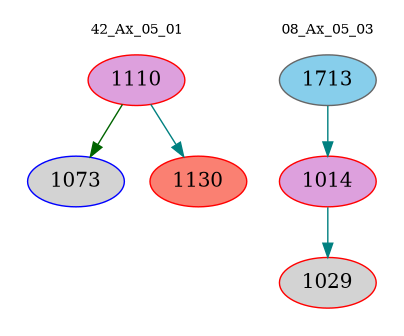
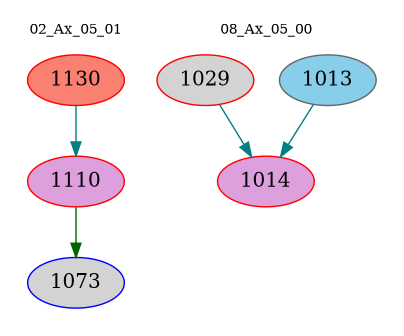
cluster "42_Ax_05_01": label "42_Ax_05_01" -> "02_Ax_05_01"
cluster "08_Ax_05_03": label "08_Ax_05_03" -> "08_Ax_05_00"
node "1713": label "1713" -> "1013"
edge "1110" -> "1130": reversed
edge "1014" -> "1029": reversed
